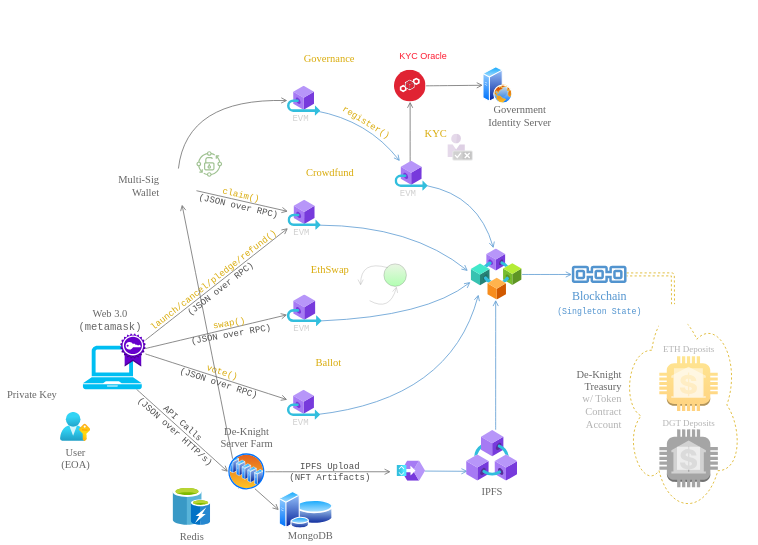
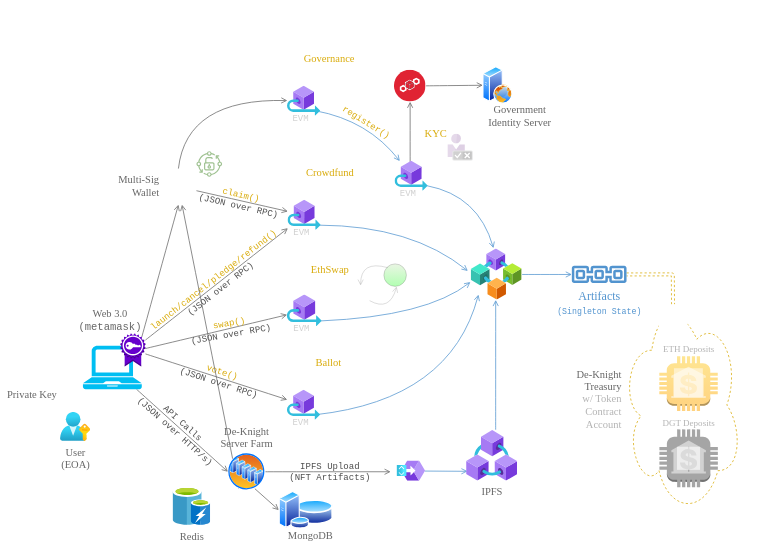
node "KYC Oracle": removed
edge "Web 3.0 (metamask)" -> "Multi-Sig Wallet": added
node "Blockchain (Singleton State)": label "Blockchain (Singleton State)" -> "Artifacts (Singleton State)"
